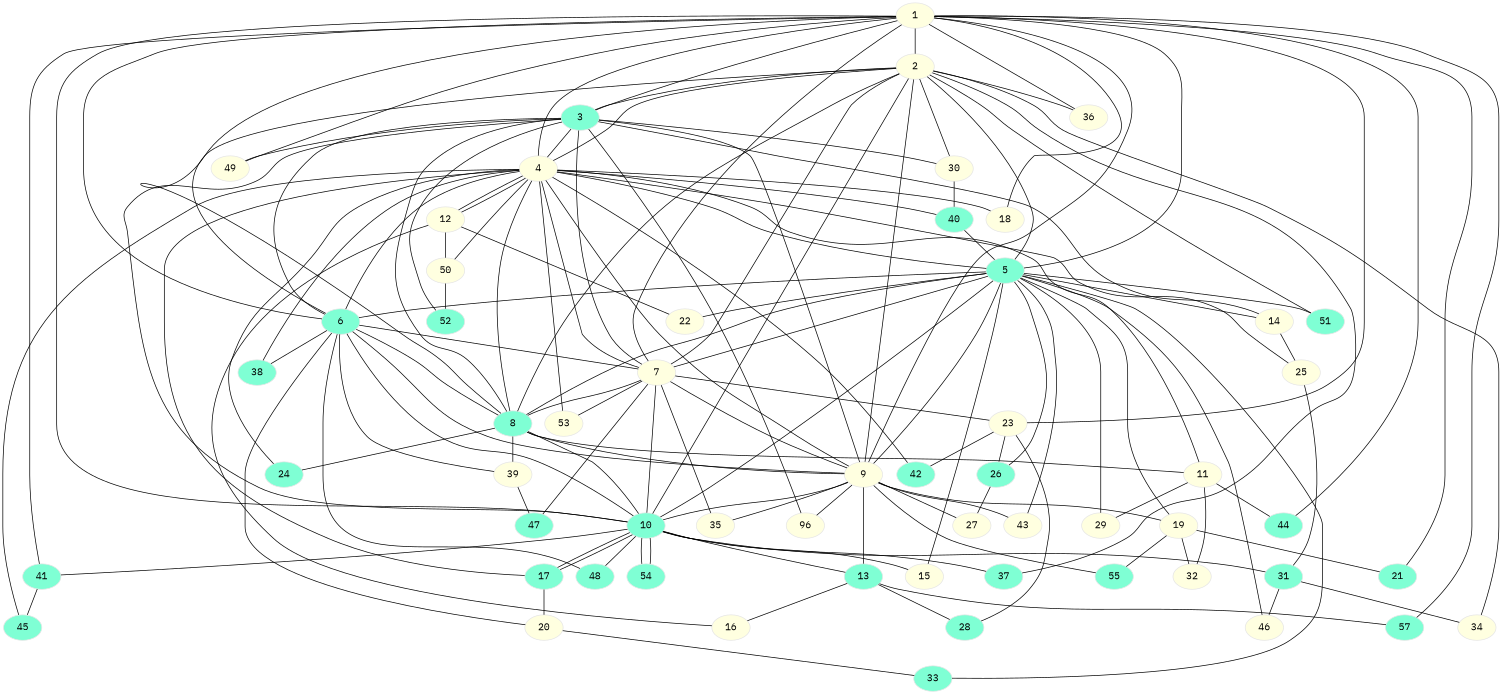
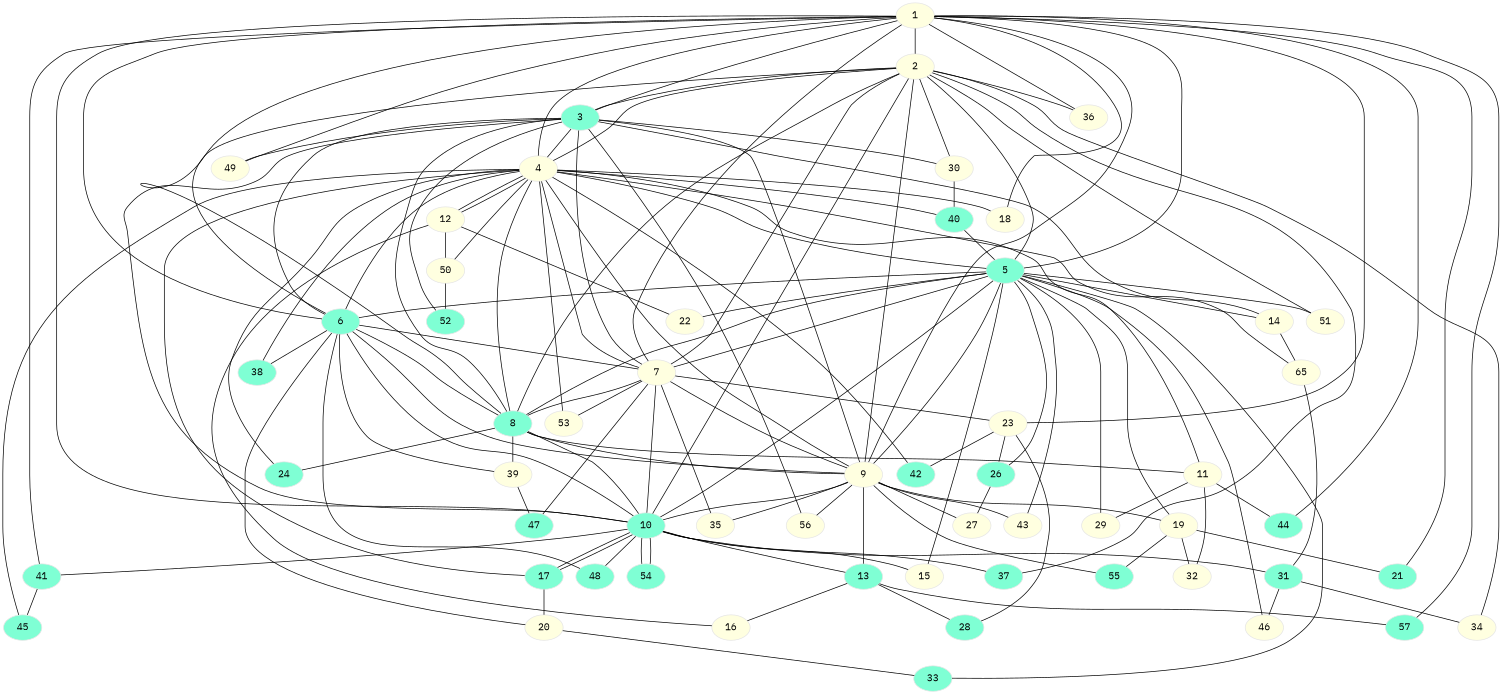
node "51": fillcolor aquamarine -> lightyellow
node "25": label "25" -> "65"
node "96": label "96" -> "56"
